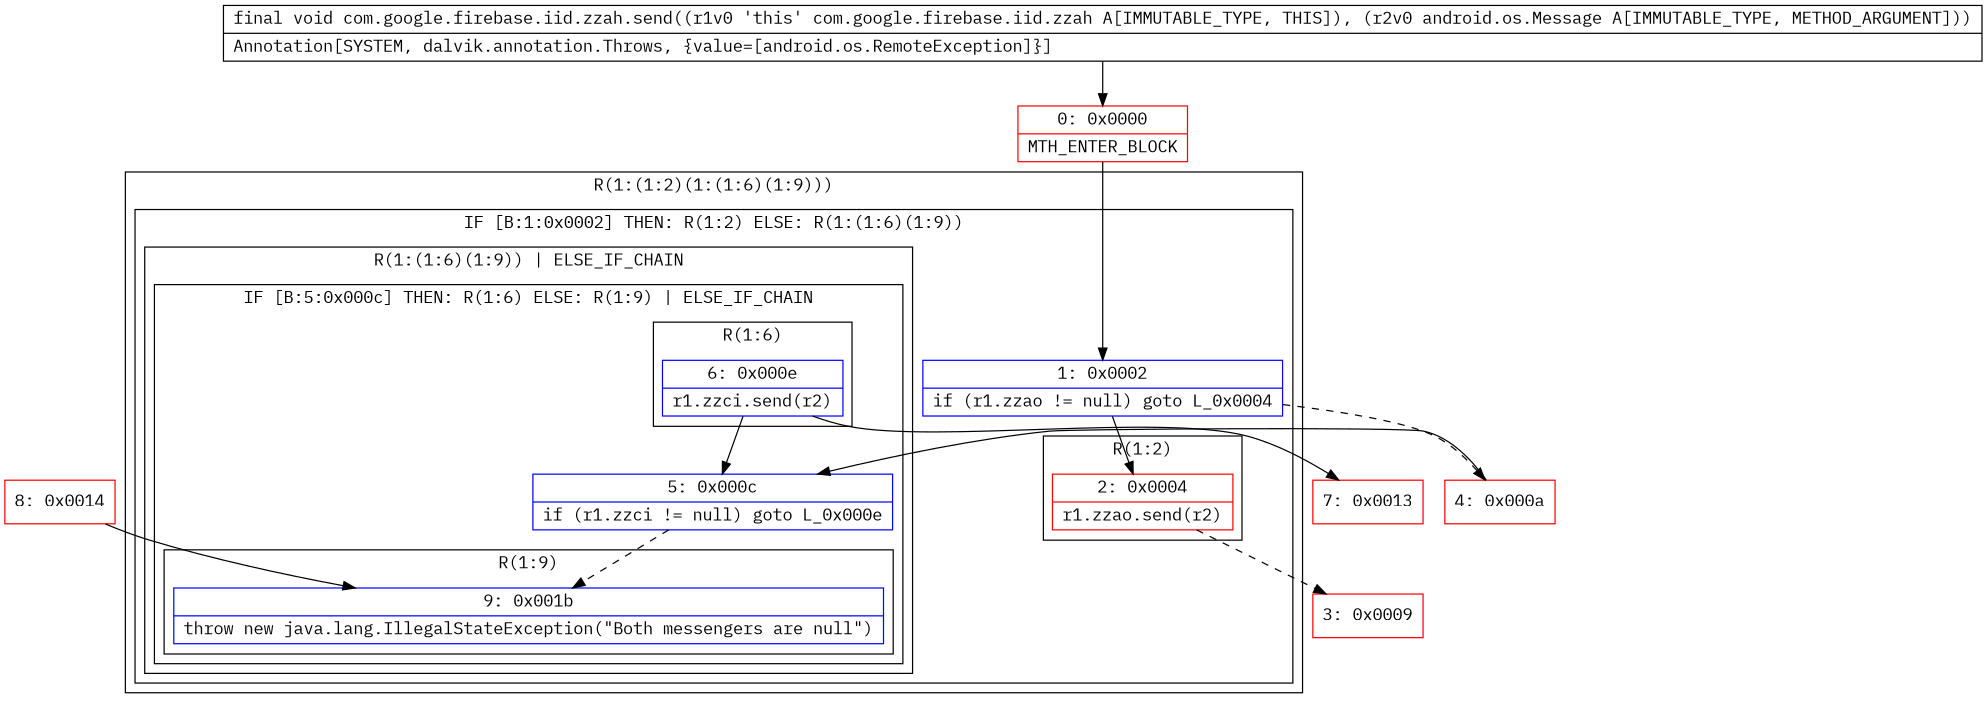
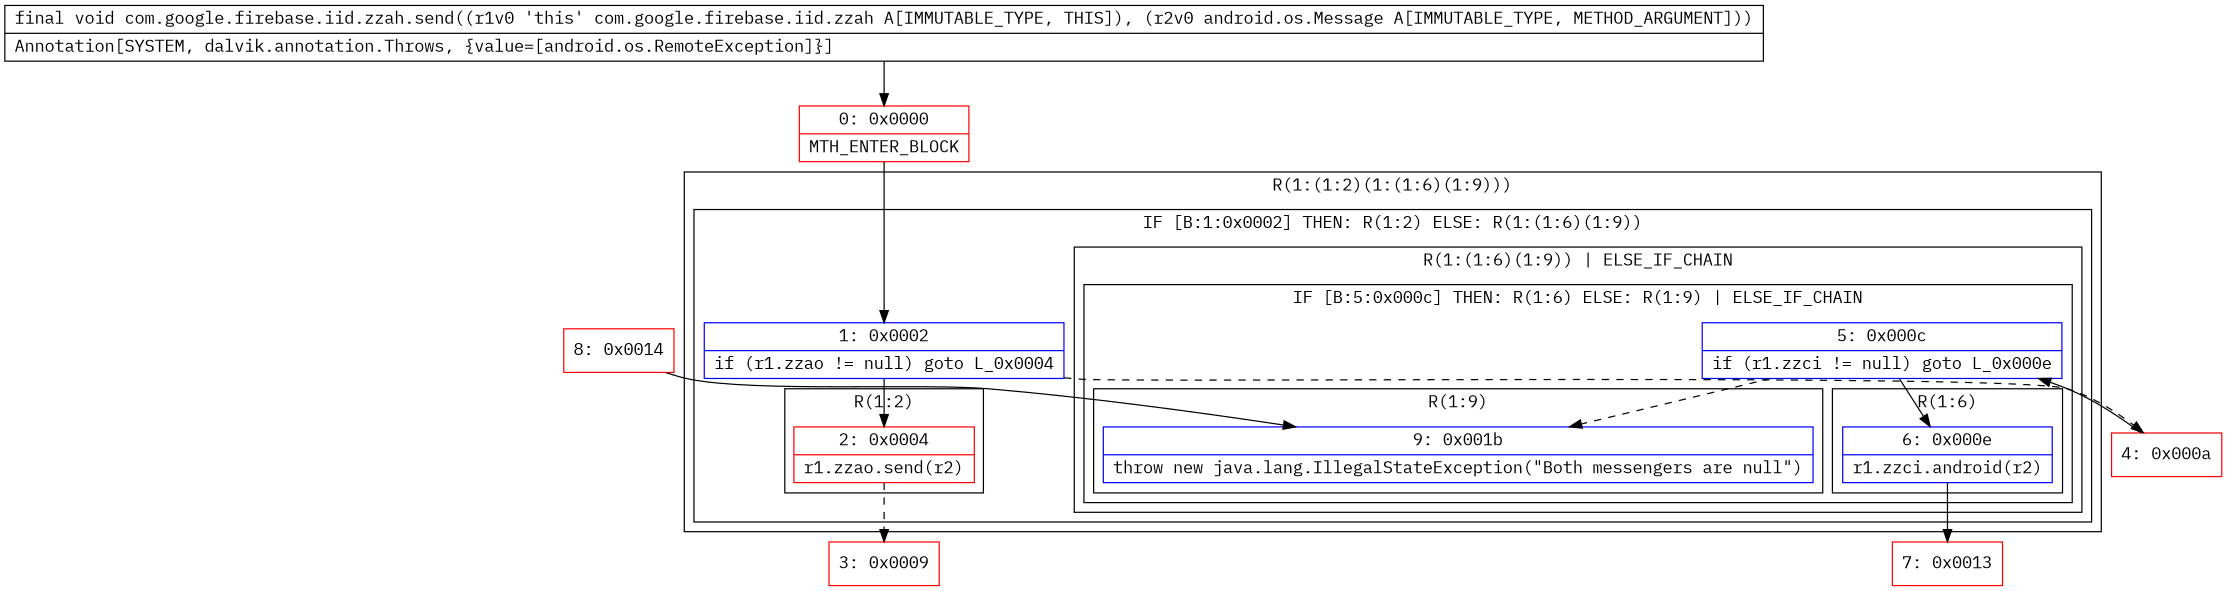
node "6: 0x000e": text "r1.zzci.send(r2)" -> "r1.zzci.android(r2)"
edge "6: 0x000e" -> "5: 0x000c": reversed
